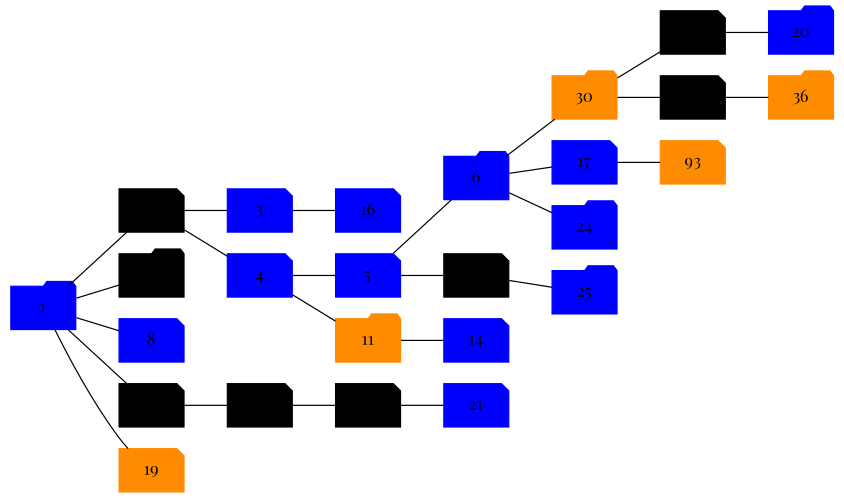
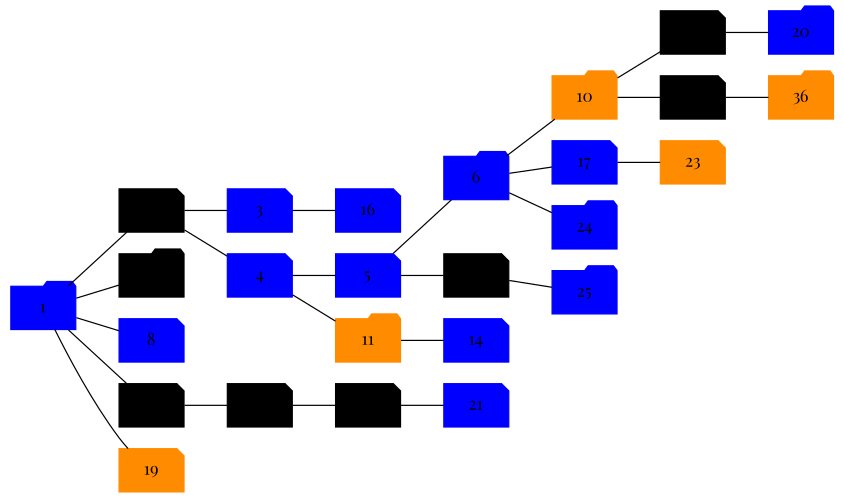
node "30": label "30" -> "10"
node "93": label "93" -> "23"
